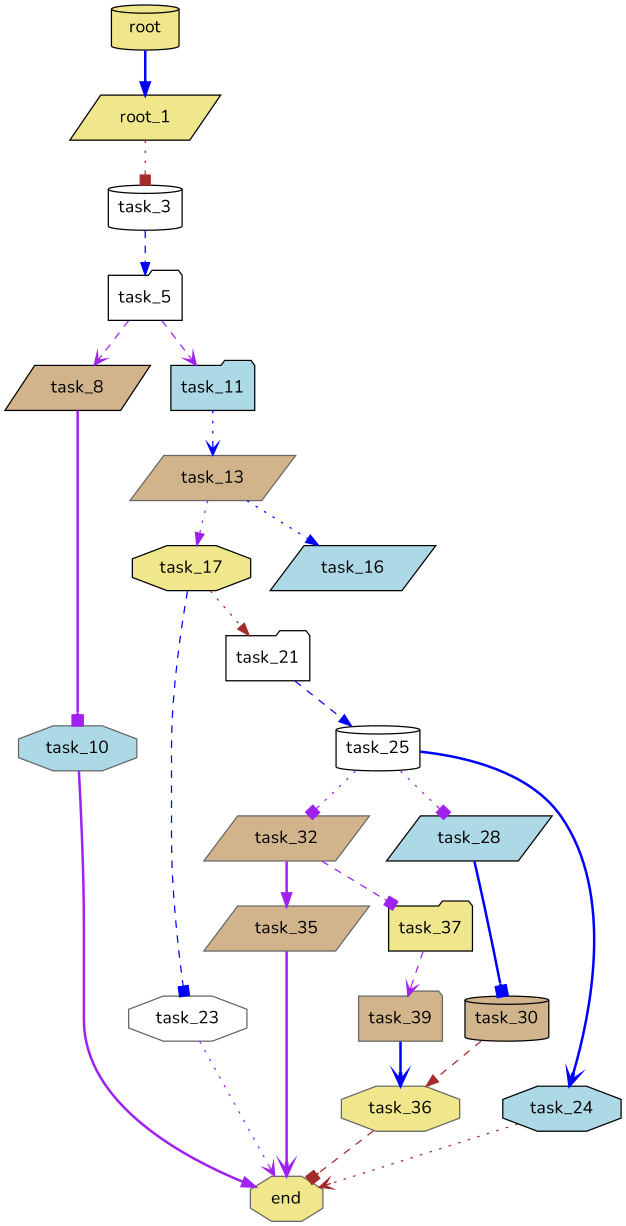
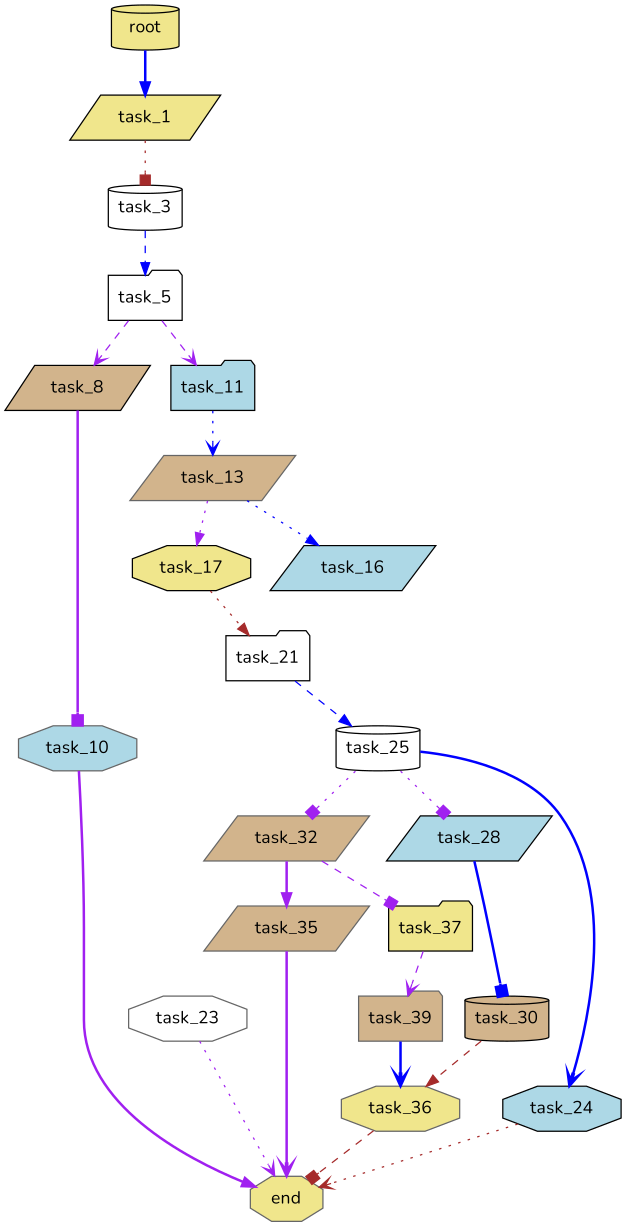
node "root_1": label "root_1" -> "task_1"
edge "task_17" -> "task_23": removed
